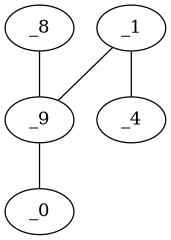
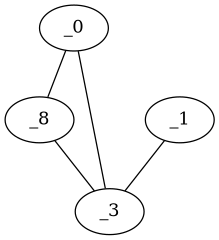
edge "_0" -- "_8": added
node "_9": label "_9" -> "_3"
node "_4": removed
